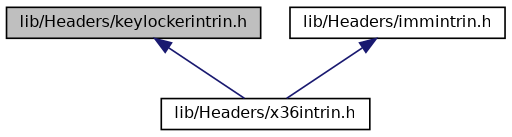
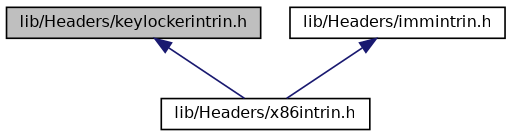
node "lib/Headers/x36intrin.h": label "lib/Headers/x36intrin.h" -> "lib/Headers/x86intrin.h"
